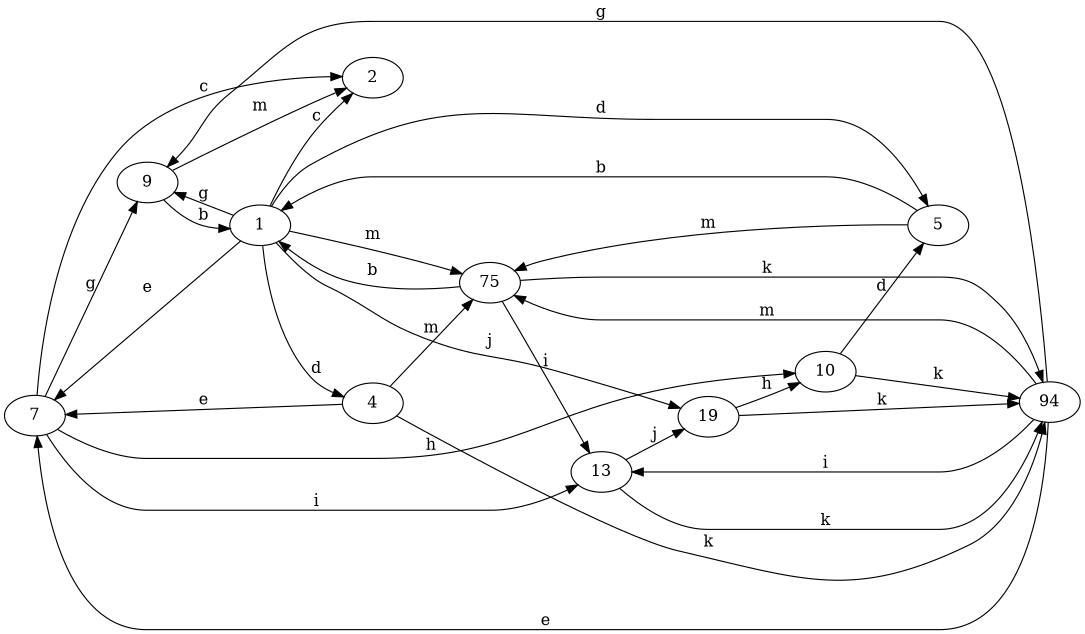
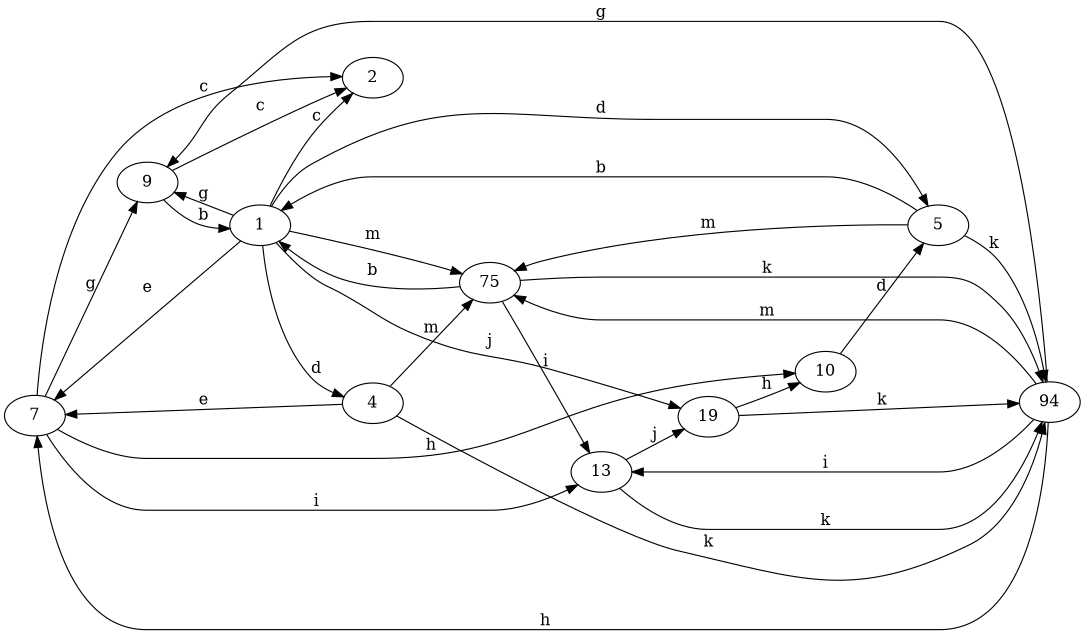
edge "9" -> "2": label "m" -> "c"
edge "10" -> "94": now "5" -> "94"
edge "94" -> "7": label "e" -> "h"
